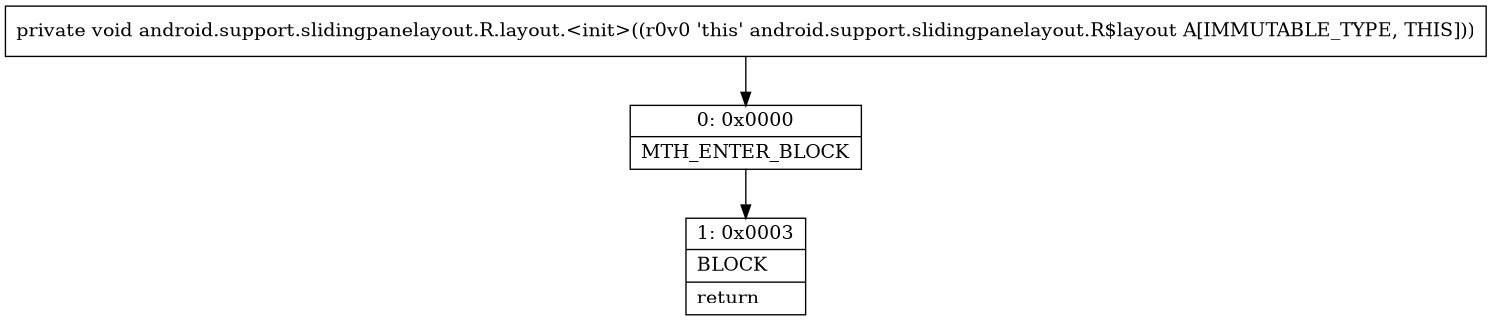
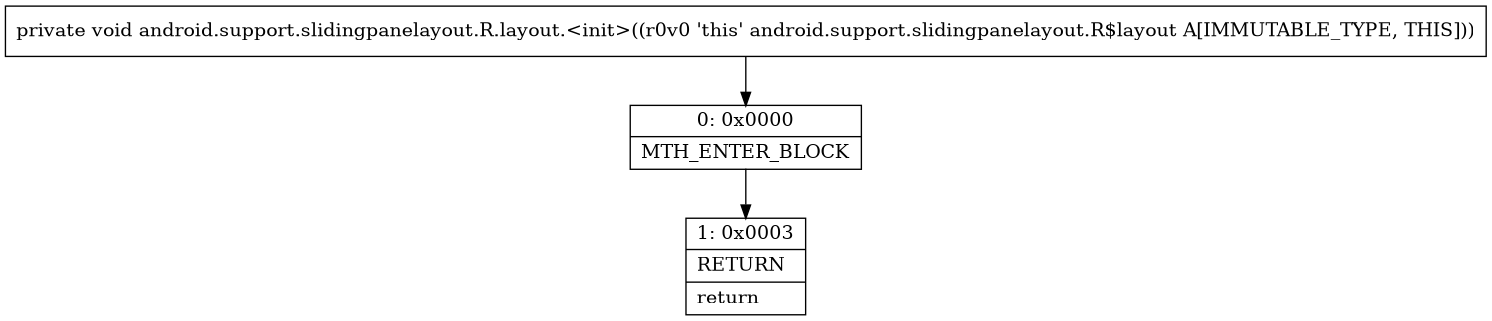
node "1: 0x0003": text "BLOCK" -> "RETURN"
